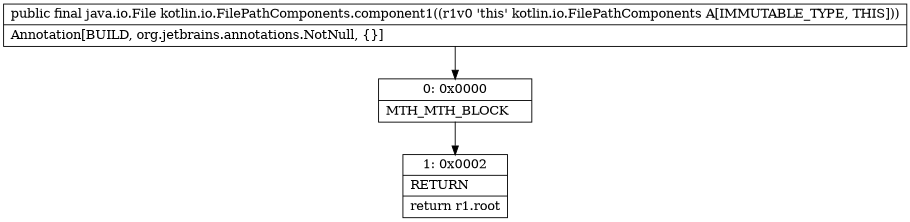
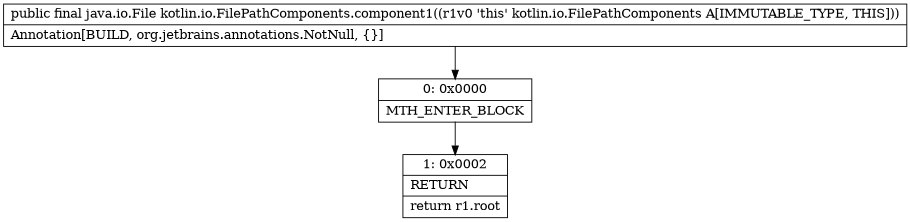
node "0: 0x0000": text "MTH_MTH_BLOCK" -> "MTH_ENTER_BLOCK"
